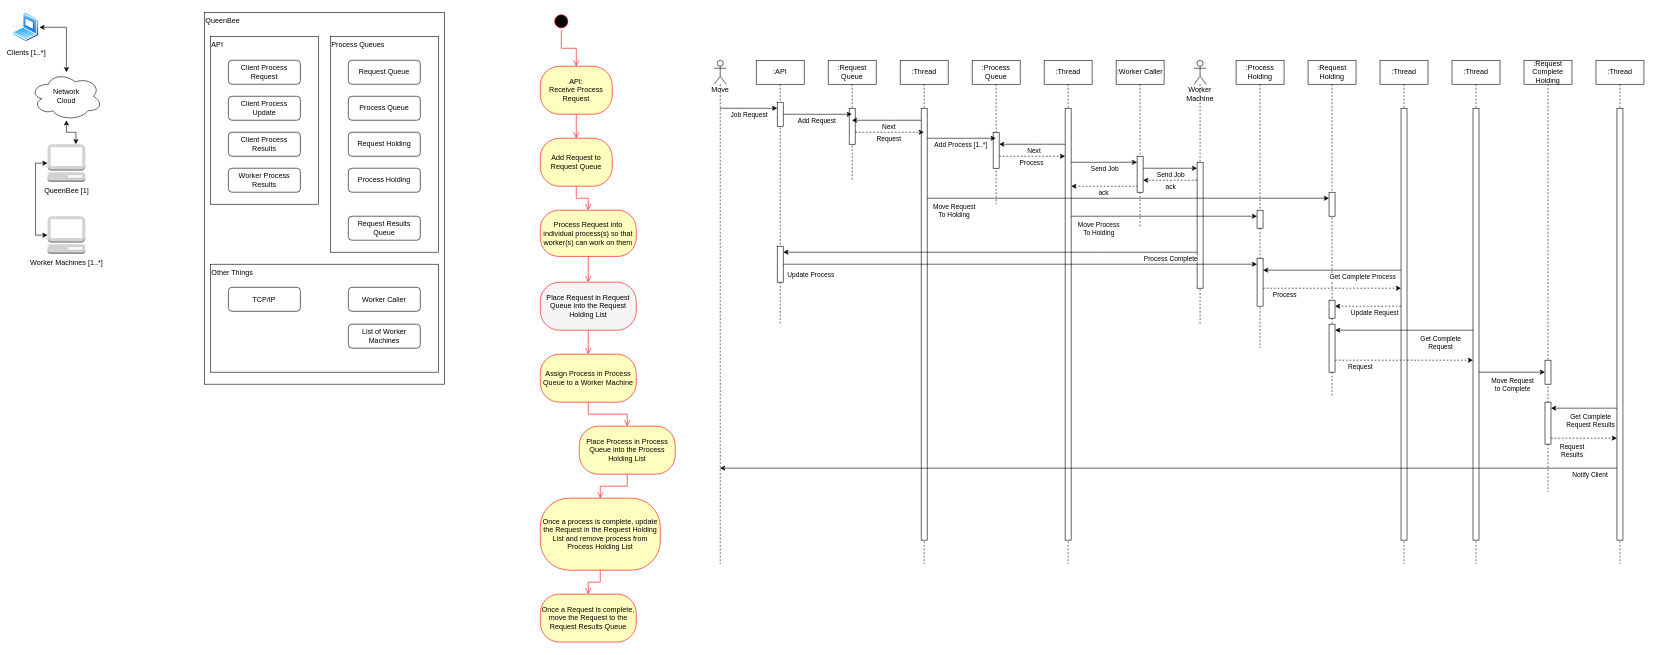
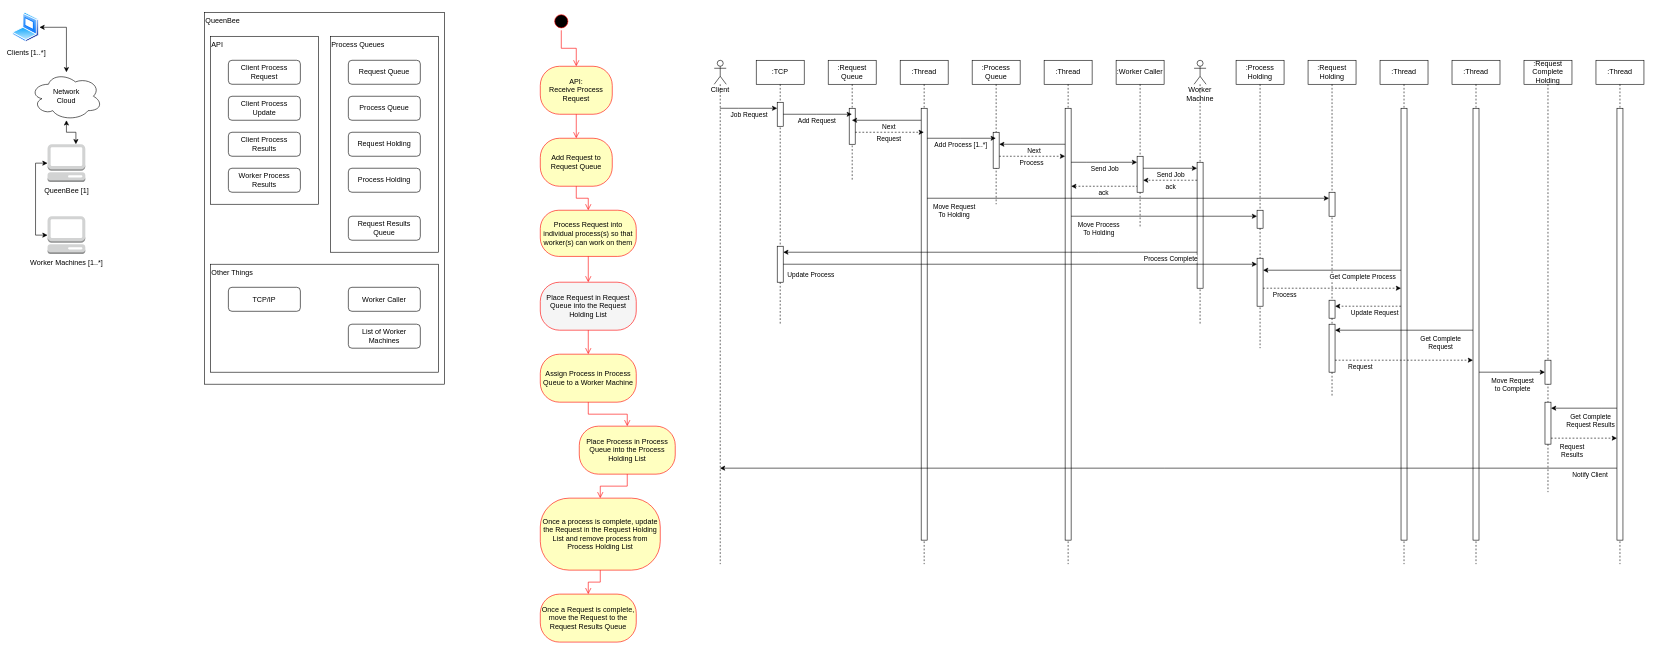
node ":API": label ":API" -> ":TCP"
node "Move": label "Move" -> "Client"
